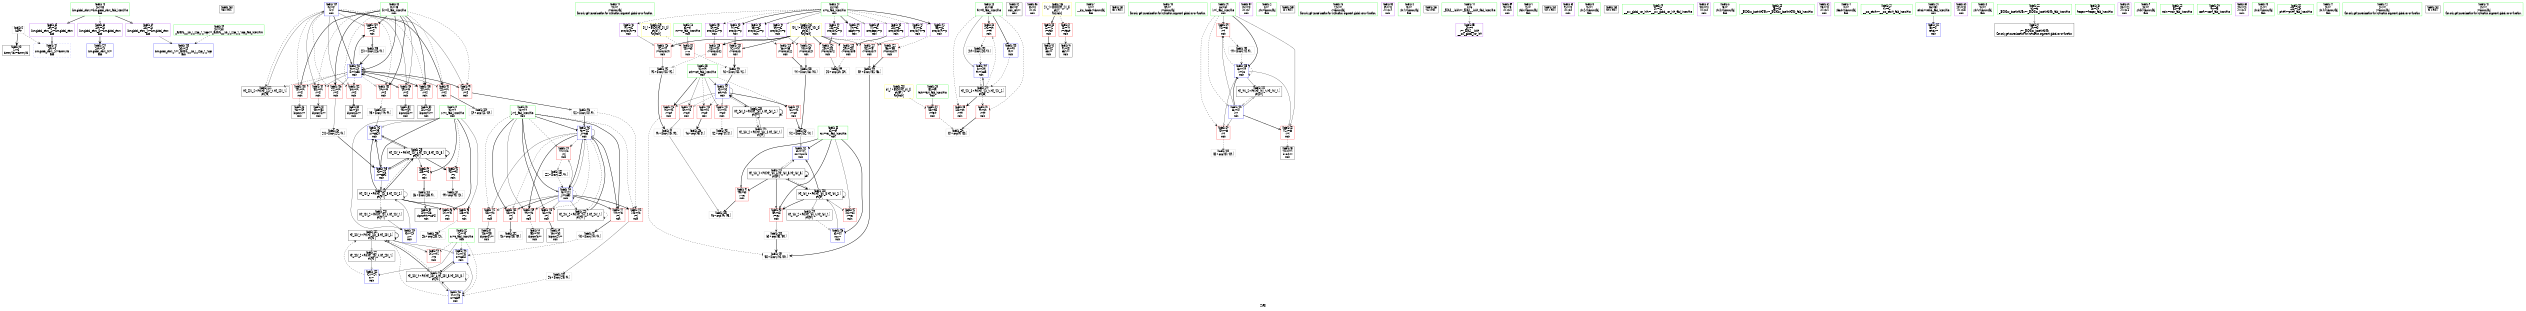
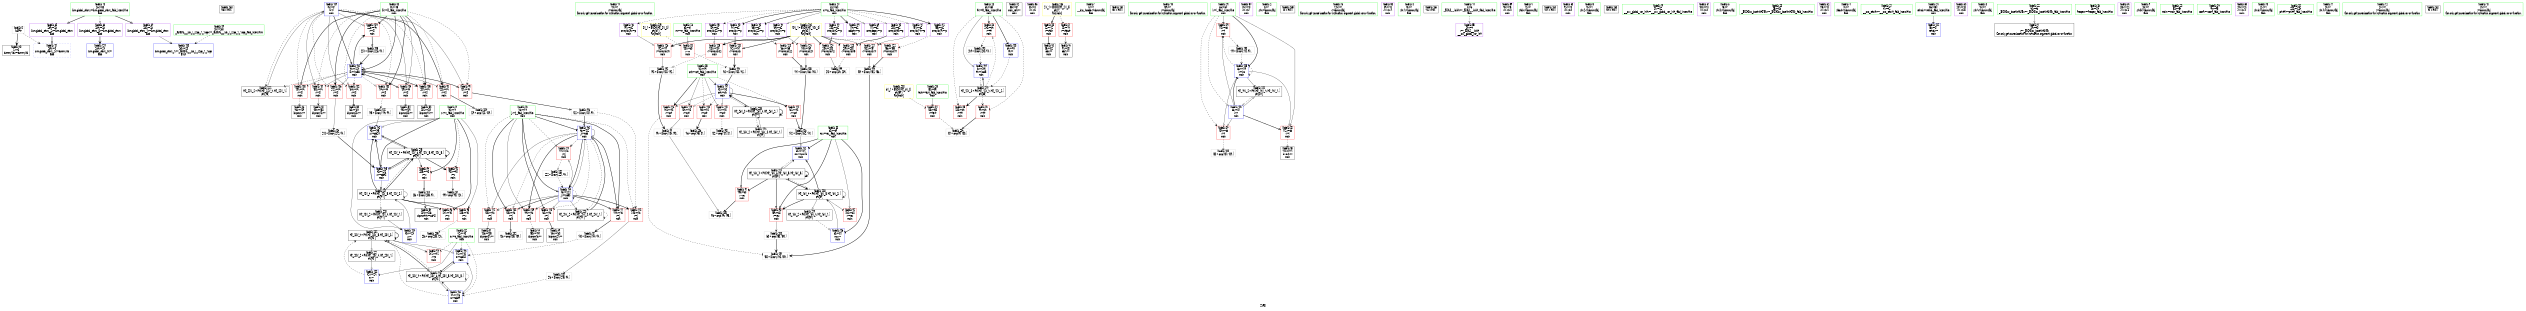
node "NodeID: 130": text "Glob" -> "ZNSt"
node "NodeID: 108": text "var" -> "main"
